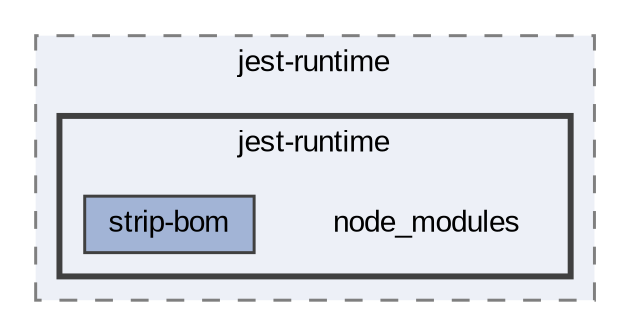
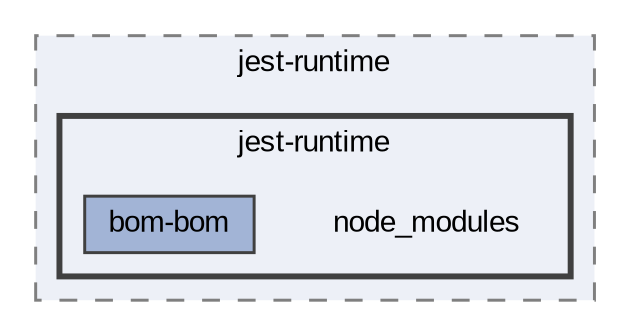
node "strip-bom": label "strip-bom" -> "bom-bom"
